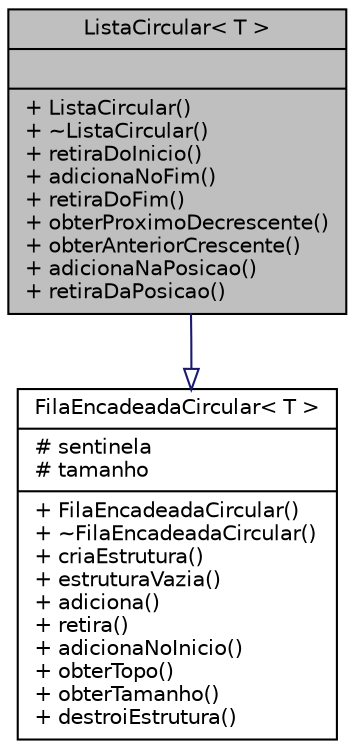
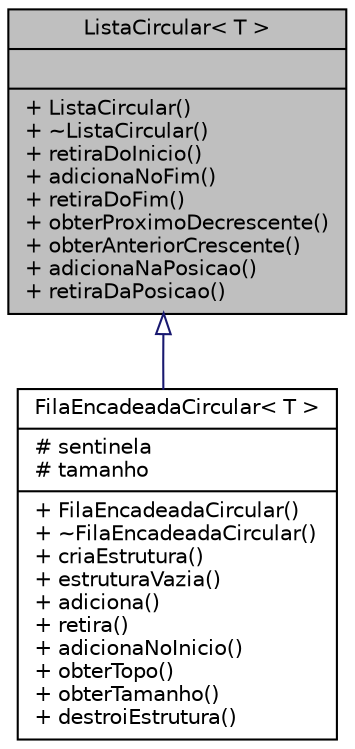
edge "ListaCircular< T >" -> "FilaEncadeadaCircular< T >": reversed
